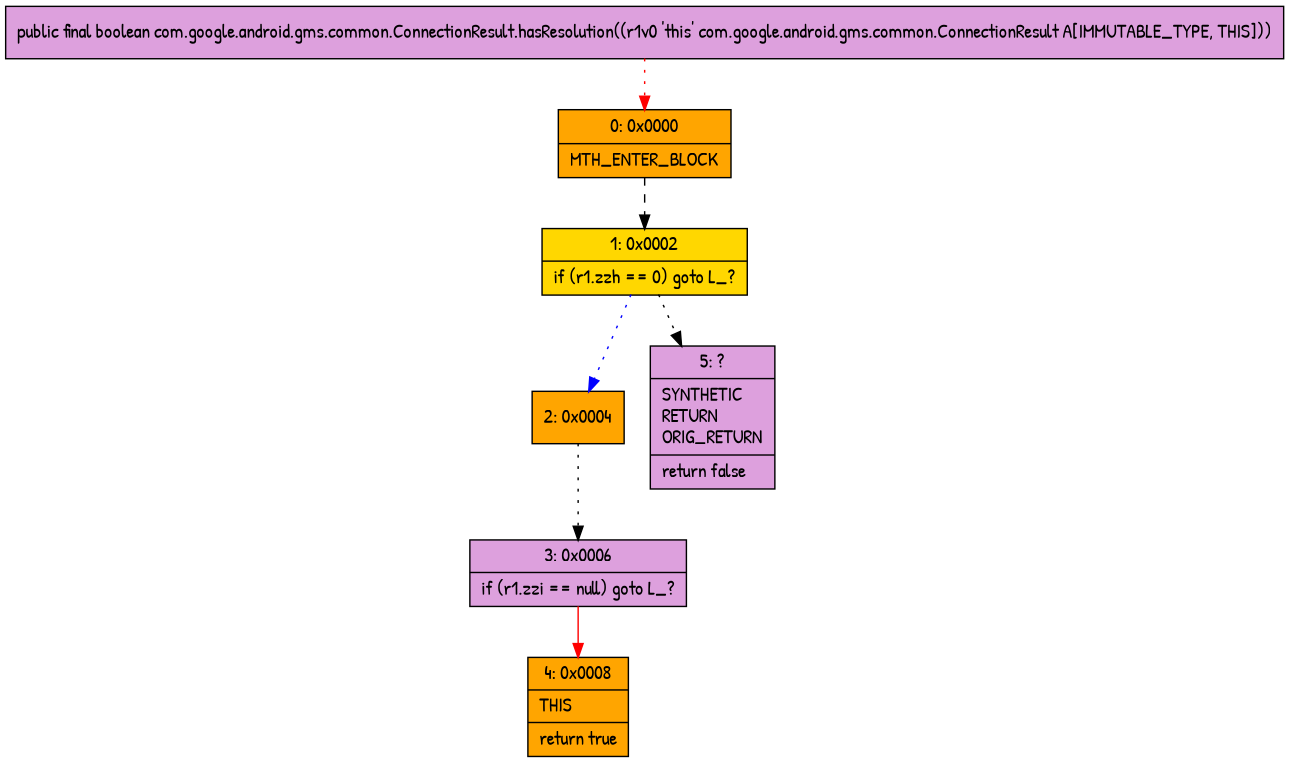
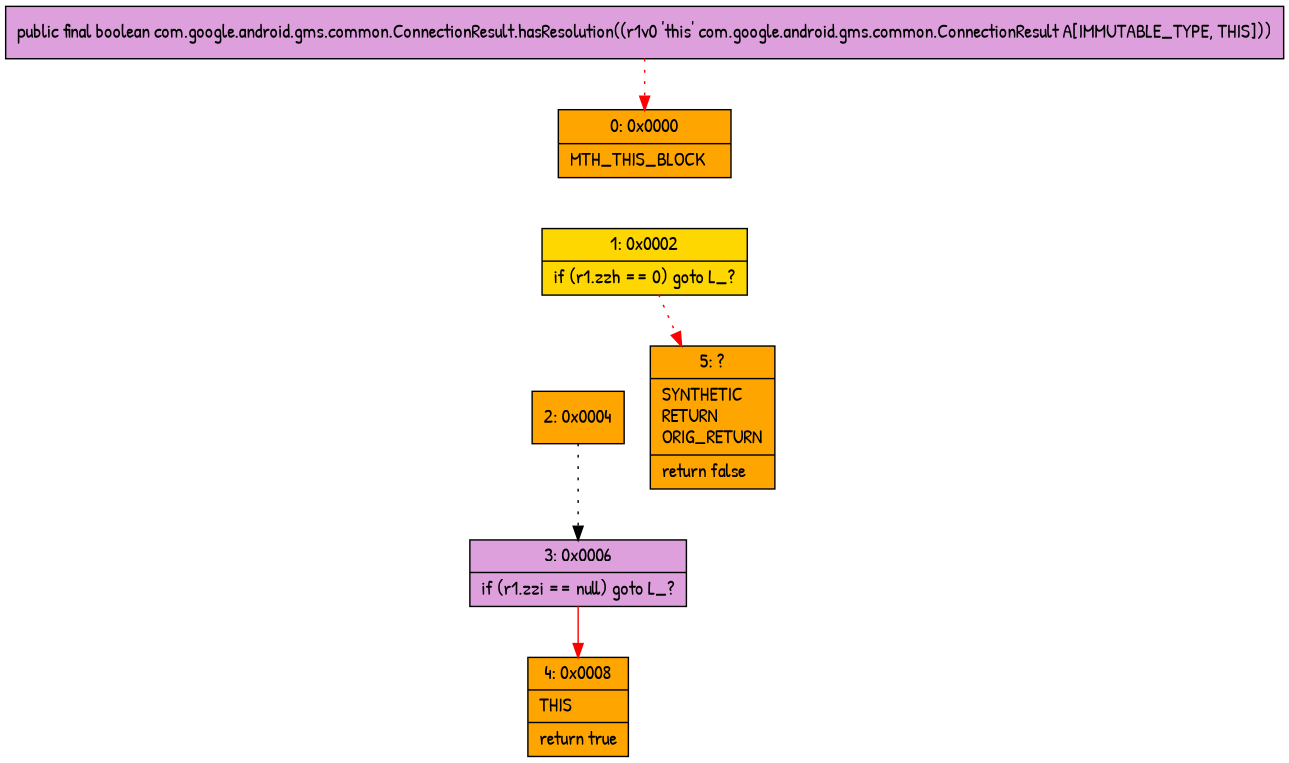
node "0: 0x0000": text "MTH_ENTER_BLOCK" -> "MTH_THIS_BLOCK"
edge "0: 0x0000" -> "1: 0x0002": removed
edge "1: 0x0002" -> "5: ?": color black -> red
edge "1: 0x0002" -> "2: 0x0004": removed
node "5: ?": fillcolor plum -> orange
